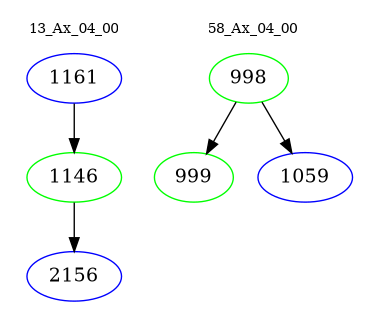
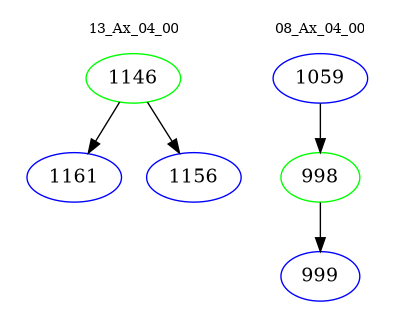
cluster "58_Ax_04_00": label "58_Ax_04_00" -> "08_Ax_04_00"
edge "1161" -> "1146": reversed
edge "998" -> "1059": reversed
node "999": color green -> blue
node "2156": label "2156" -> "1156"
